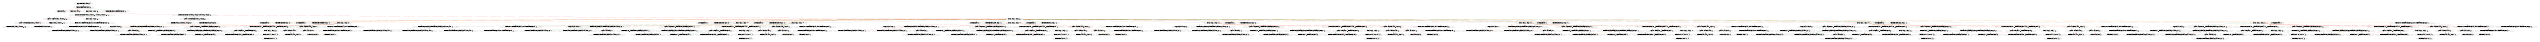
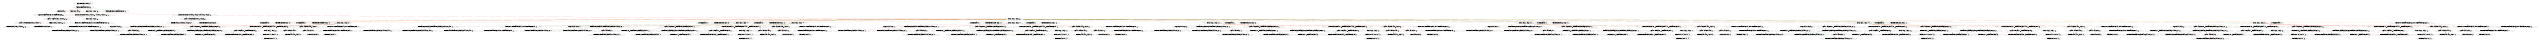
node "(LOCAL,enum TIFFReadDirEntryErr err: TIFFReadDirEntryErr)": added
